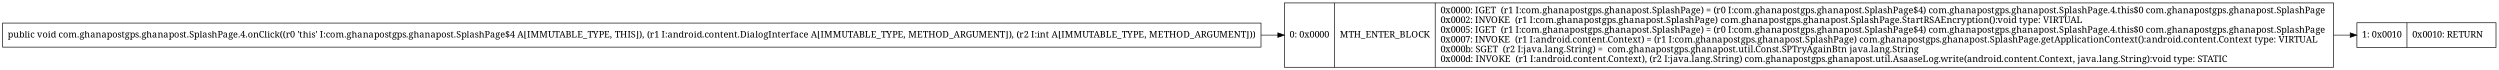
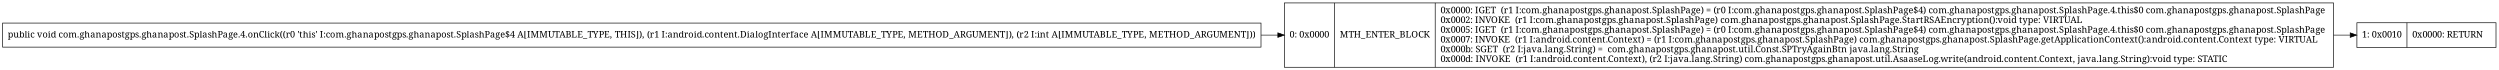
node "1: 0x0010": text "0x0010: RETURN" -> "0x0000: RETURN"
